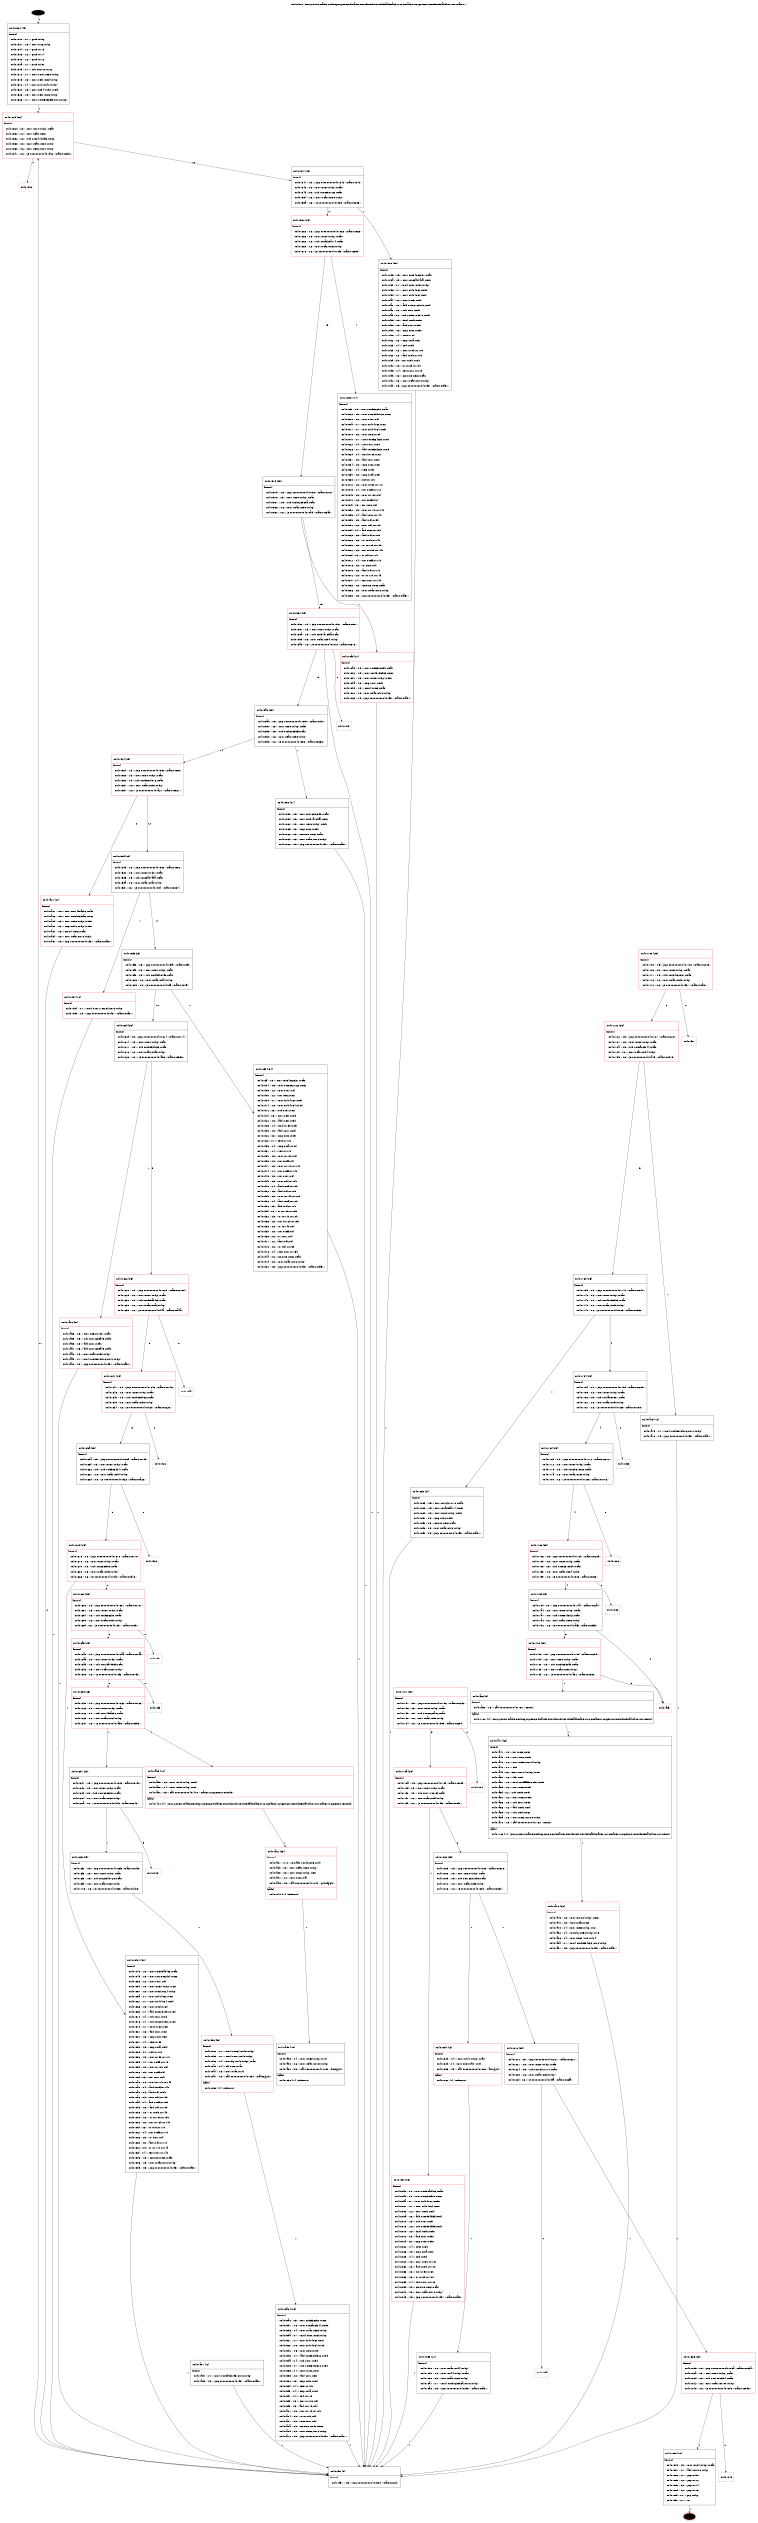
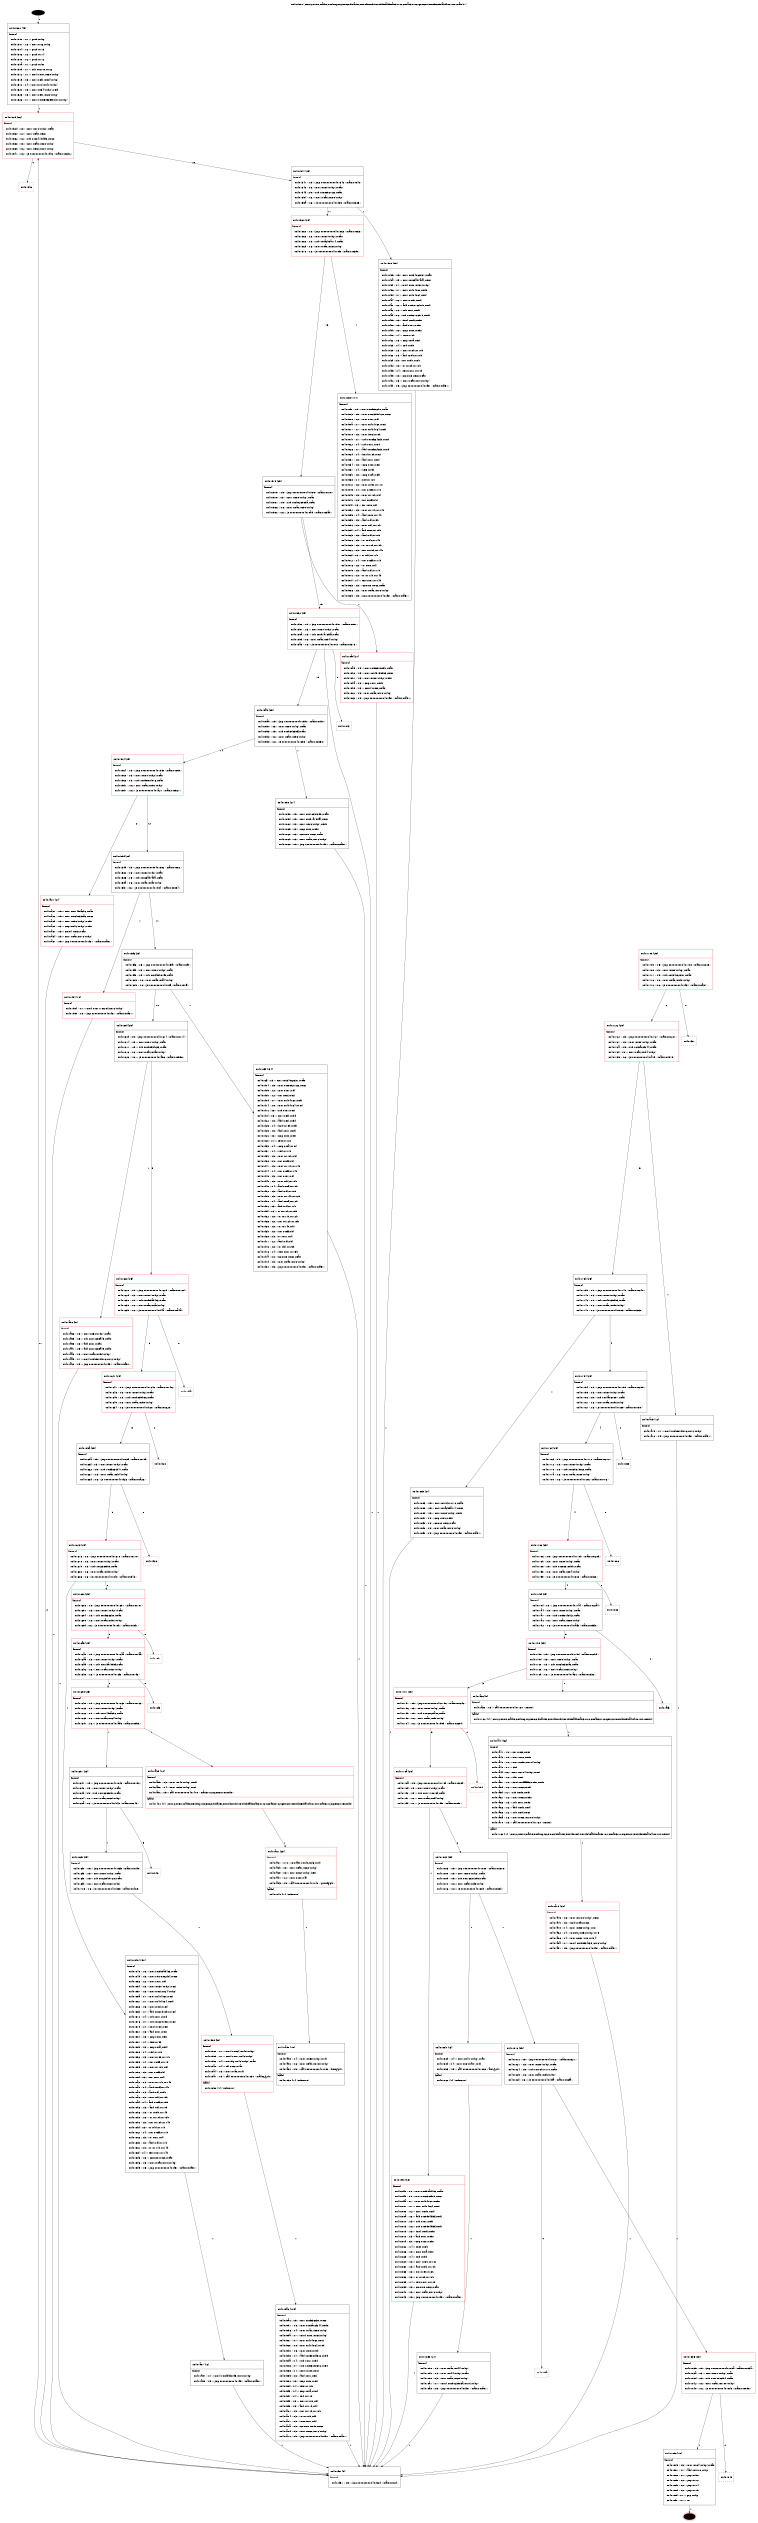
edge "0x4017b8 [25]" -> "0x401af3": now "0x4017b8 [25]" -> "0x4017d1 [25]"
edge "0x401e48 [150]" -> "0x401f51 [5]": now "0x401e48 [150]" -> "0x401ae7 [12]"
